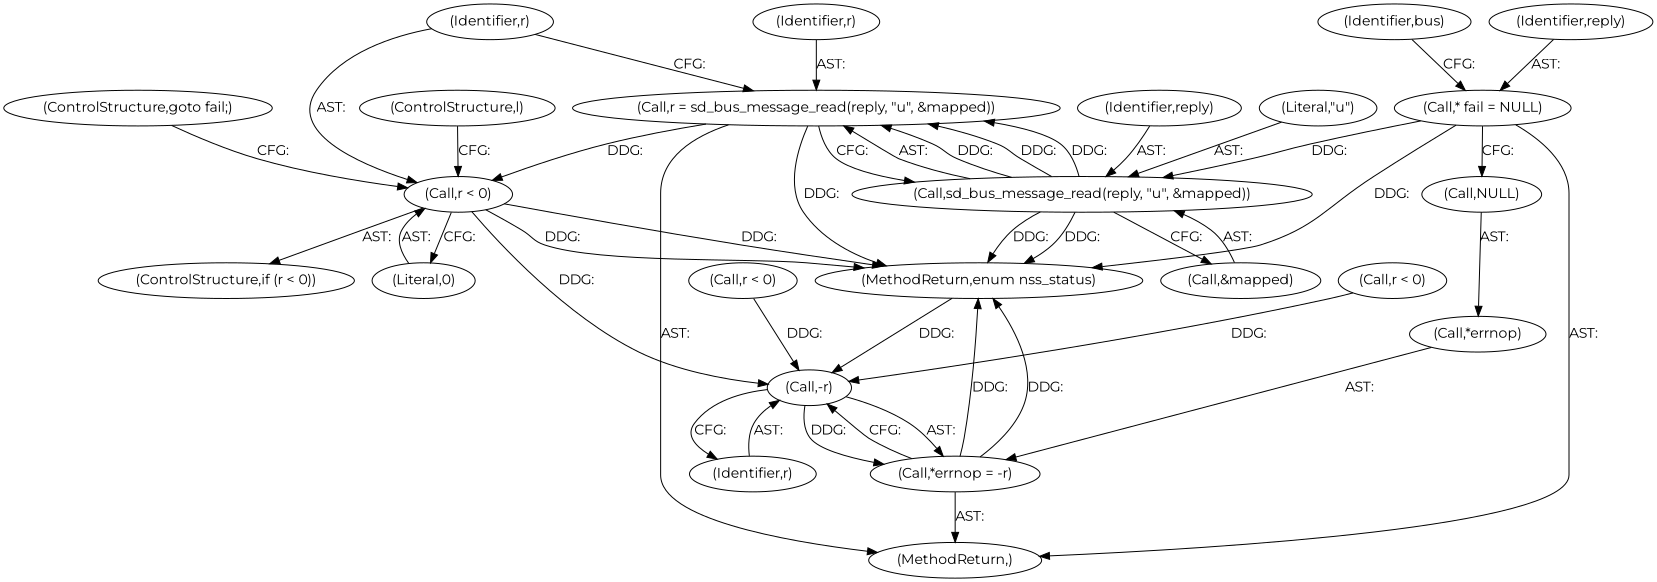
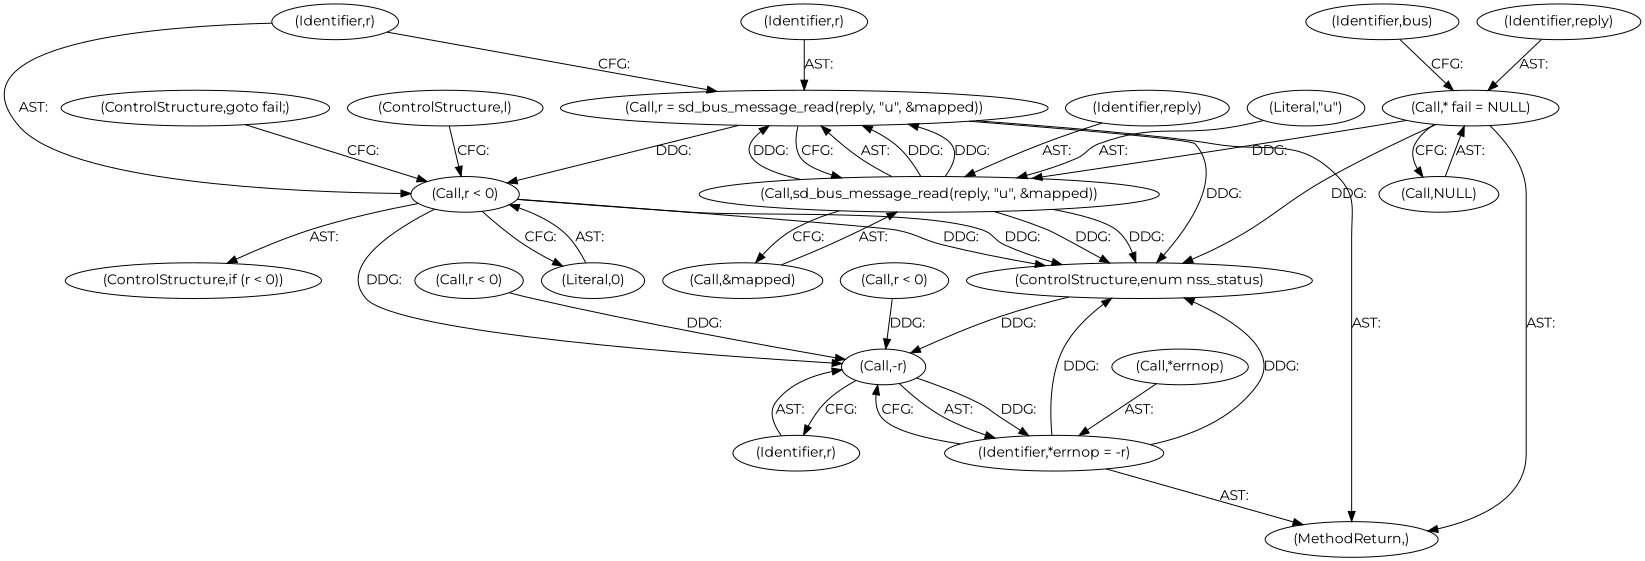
edge "(Call,NULL)" -> "(Call,*errnop)": now "(Call,NULL)" -> "(Call,* fail = NULL)"
node "(MethodReturn,enum nss_status)": label "(MethodReturn,enum nss_status)" -> "(ControlStructure,enum nss_status)"
node "(Call,*errnop = -r)": label "(Call,*errnop = -r)" -> "(Identifier,*errnop = -r)"
